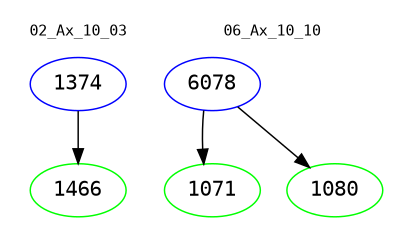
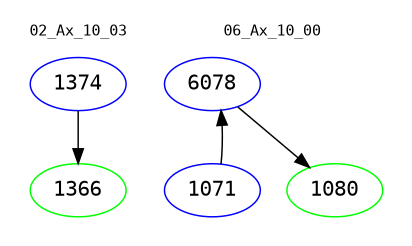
cluster "06_Ax_10_10": label "06_Ax_10_10" -> "06_Ax_10_00"
edge "6078" -> "1071": reversed
node "1466": label "1466" -> "1366"
node "1071": color green -> blue
